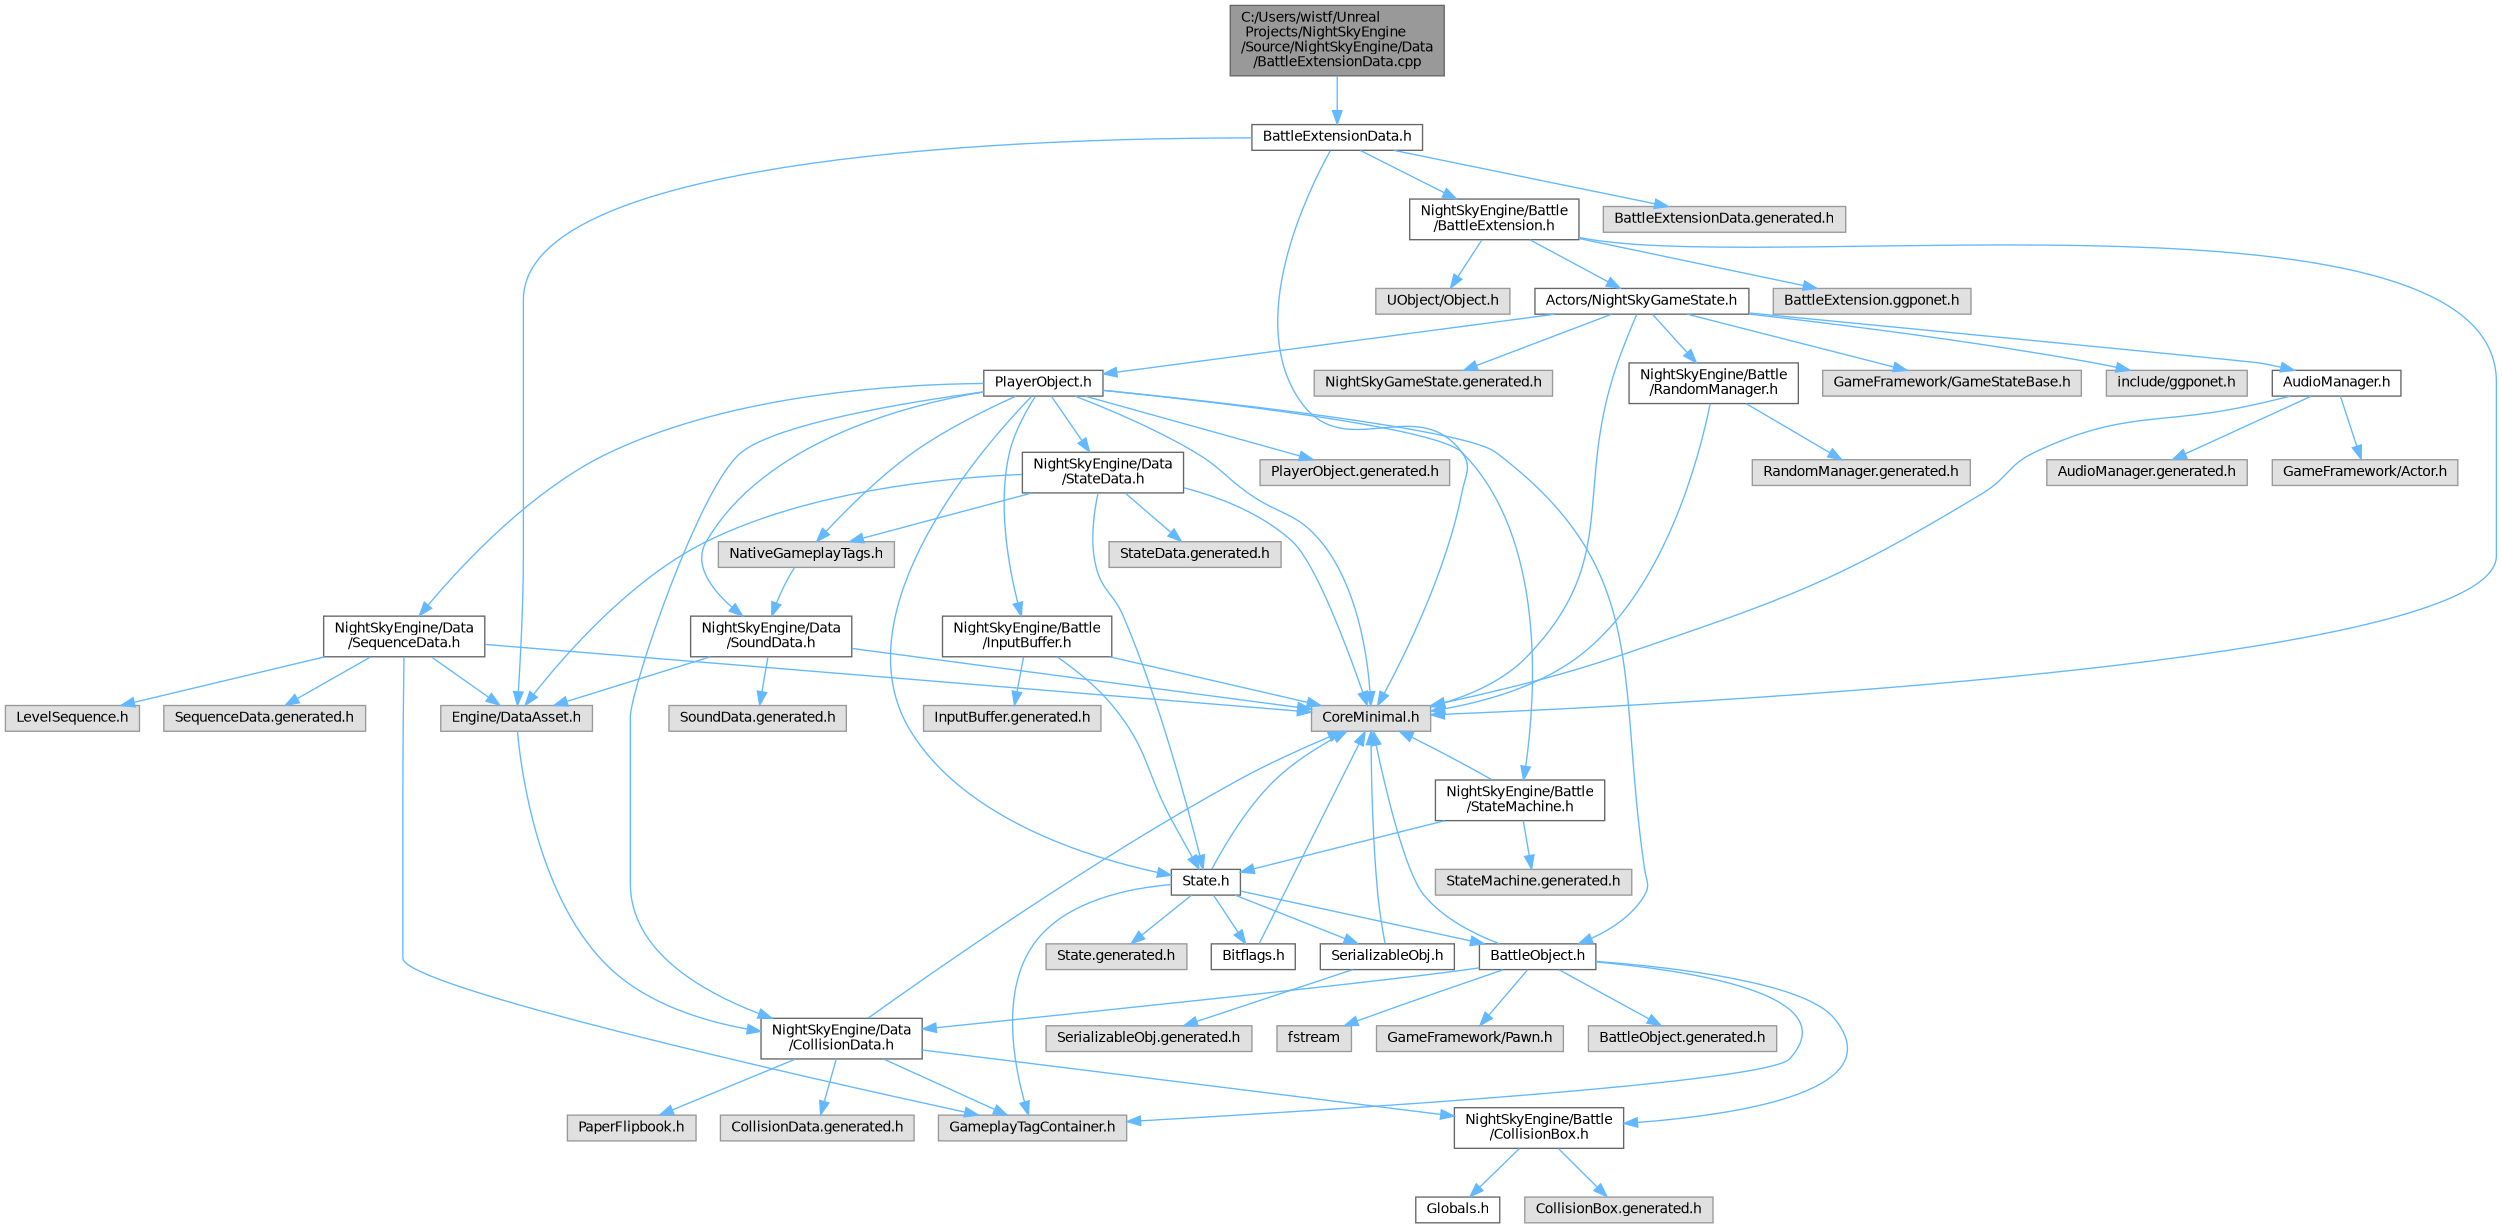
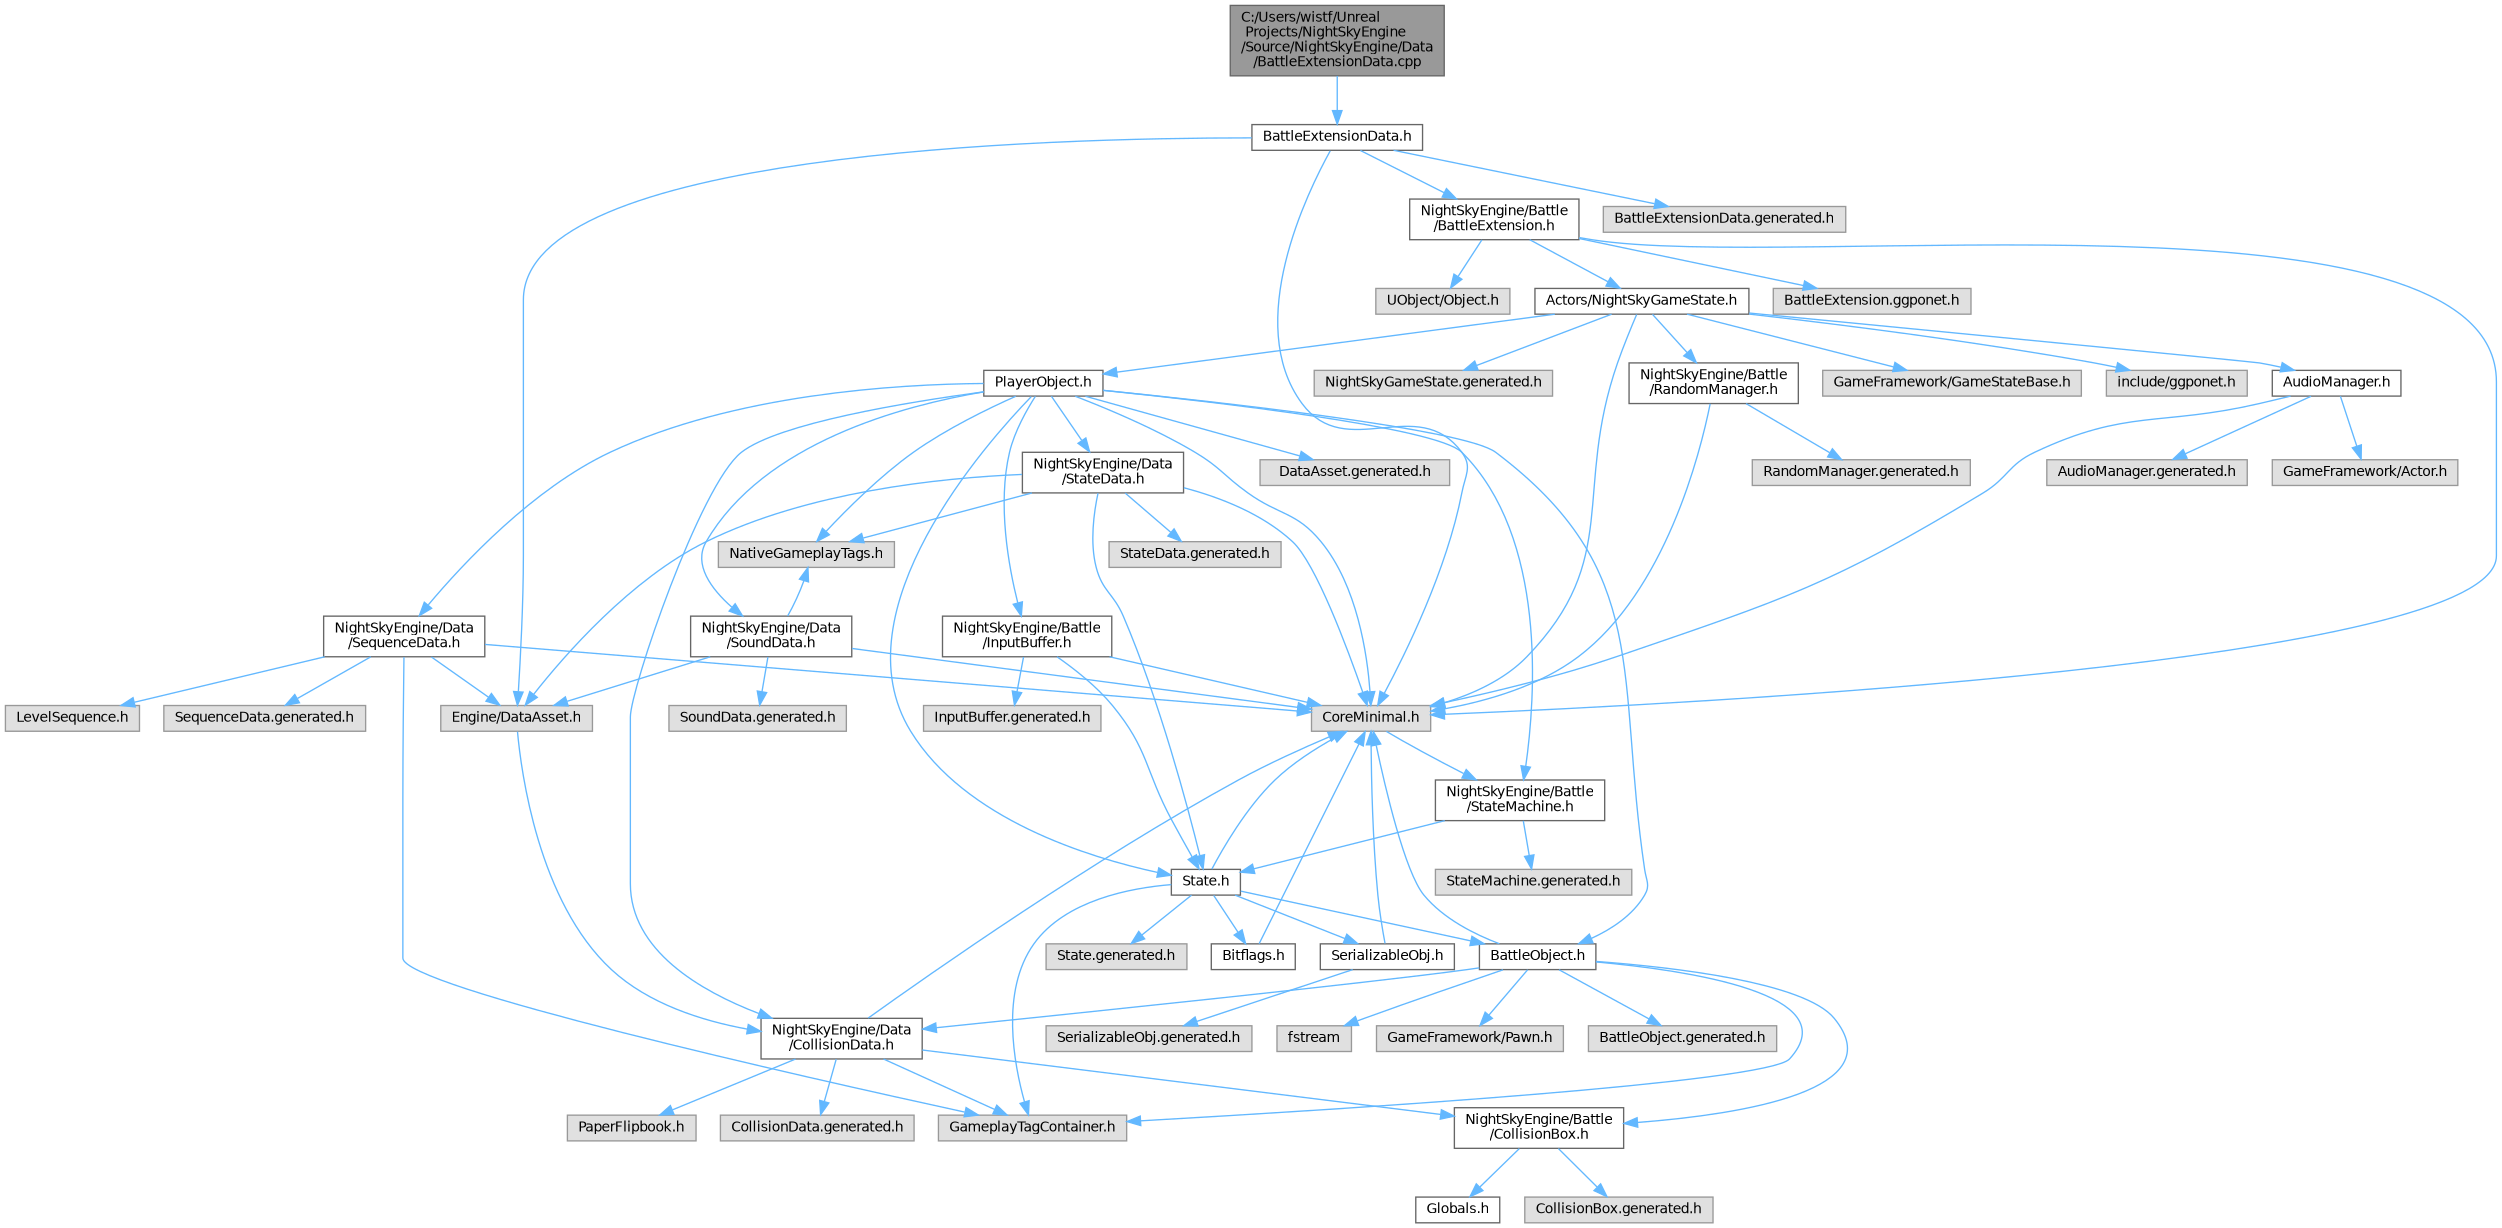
node "PlayerObject.generated.h": label "PlayerObject.generated.h" -> "DataAsset.generated.h"
edge "NativeGameplayTags.h" -> "NightSkyEngine/Data /SoundData.h": reversed
edge "NightSkyEngine/Battle /StateMachine.h" -> "CoreMinimal.h": reversed
